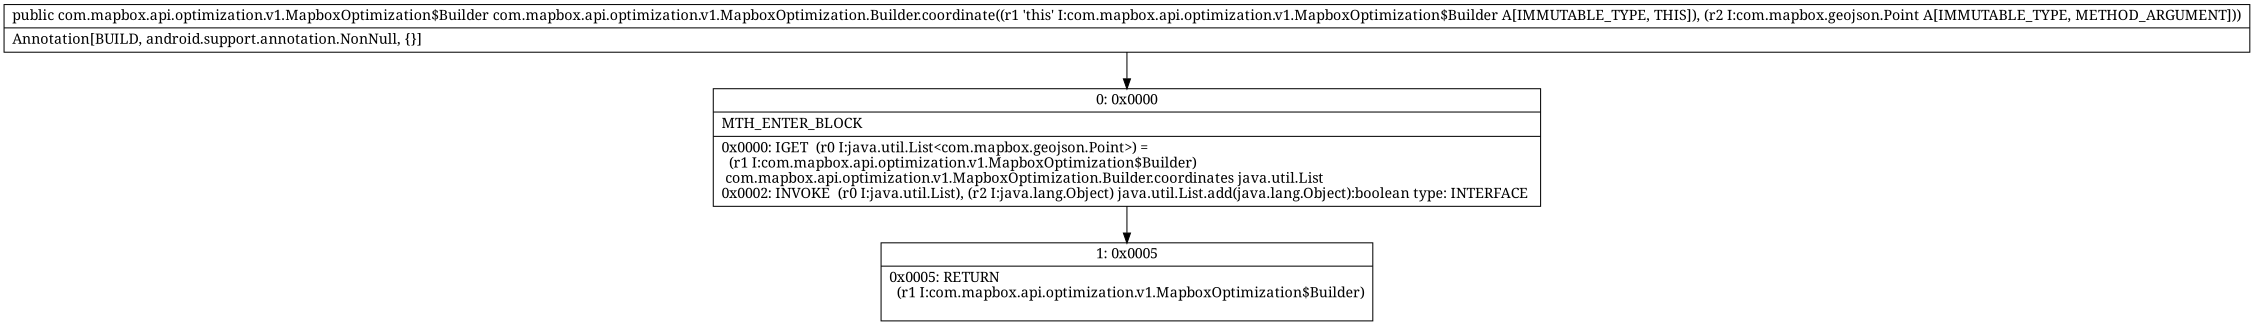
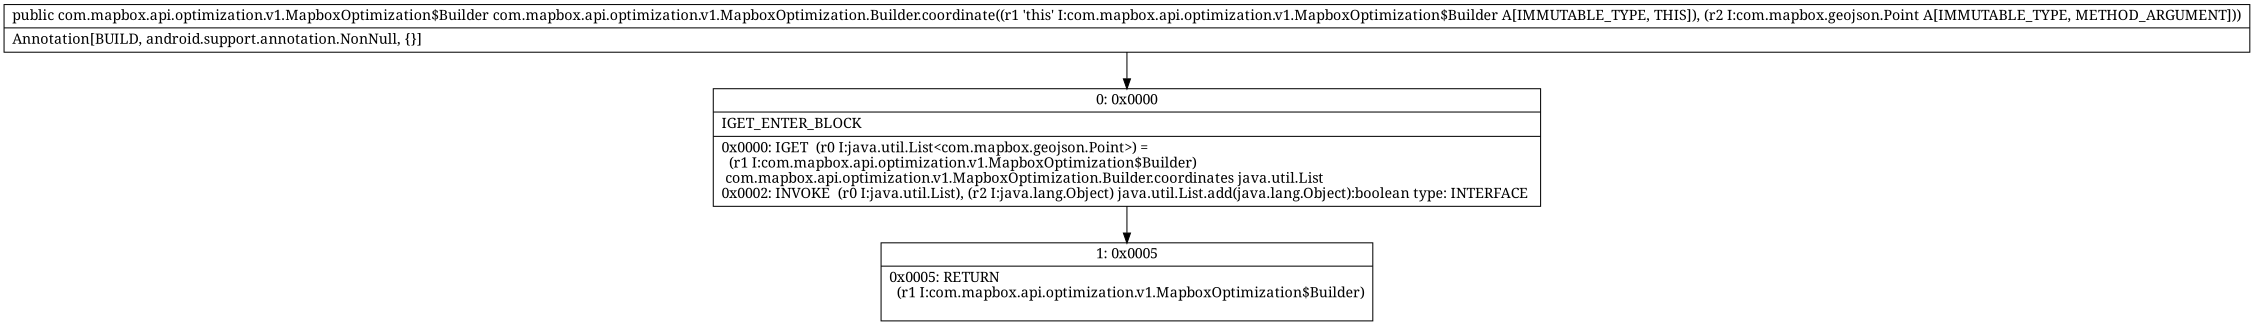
node "0: 0x0000": text "MTH_ENTER_BLOCK" -> "IGET_ENTER_BLOCK"
